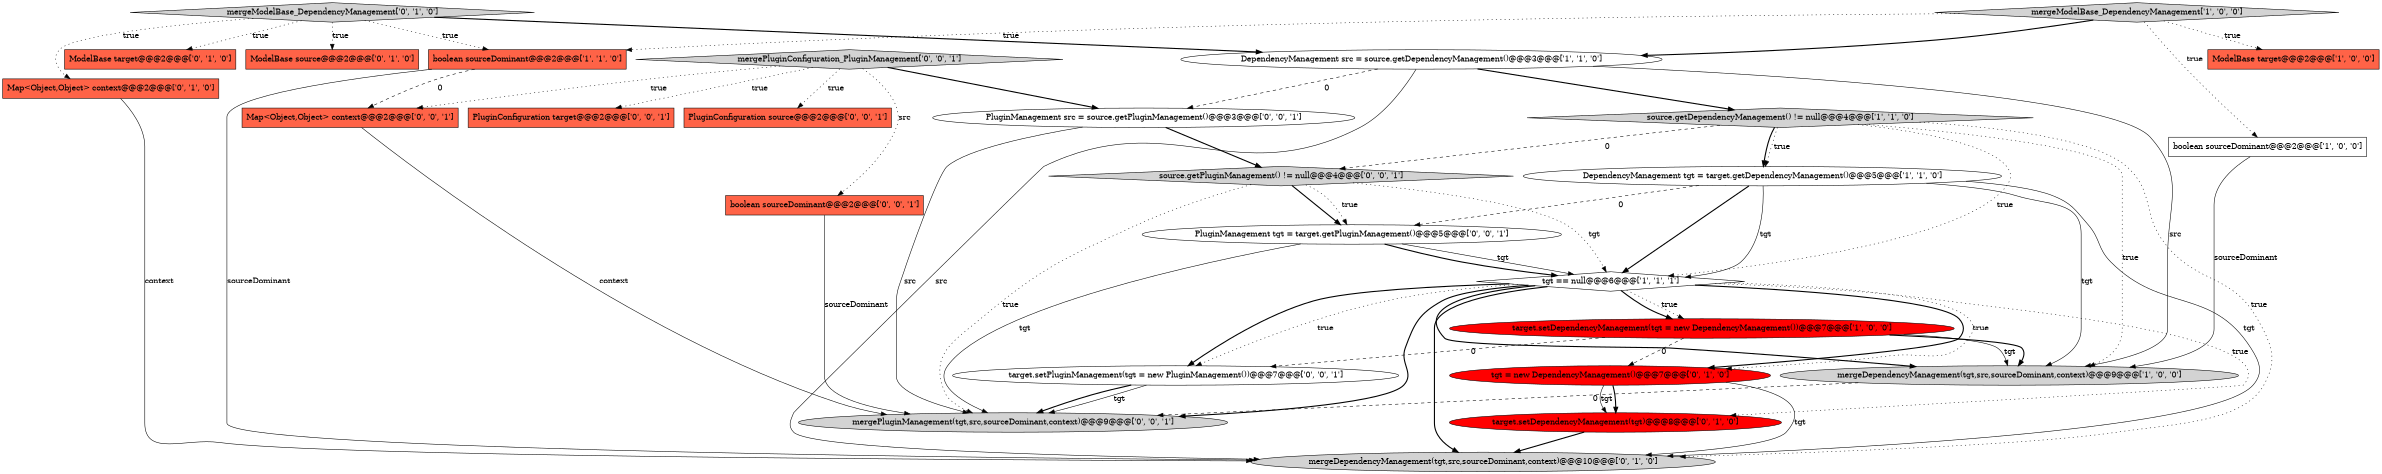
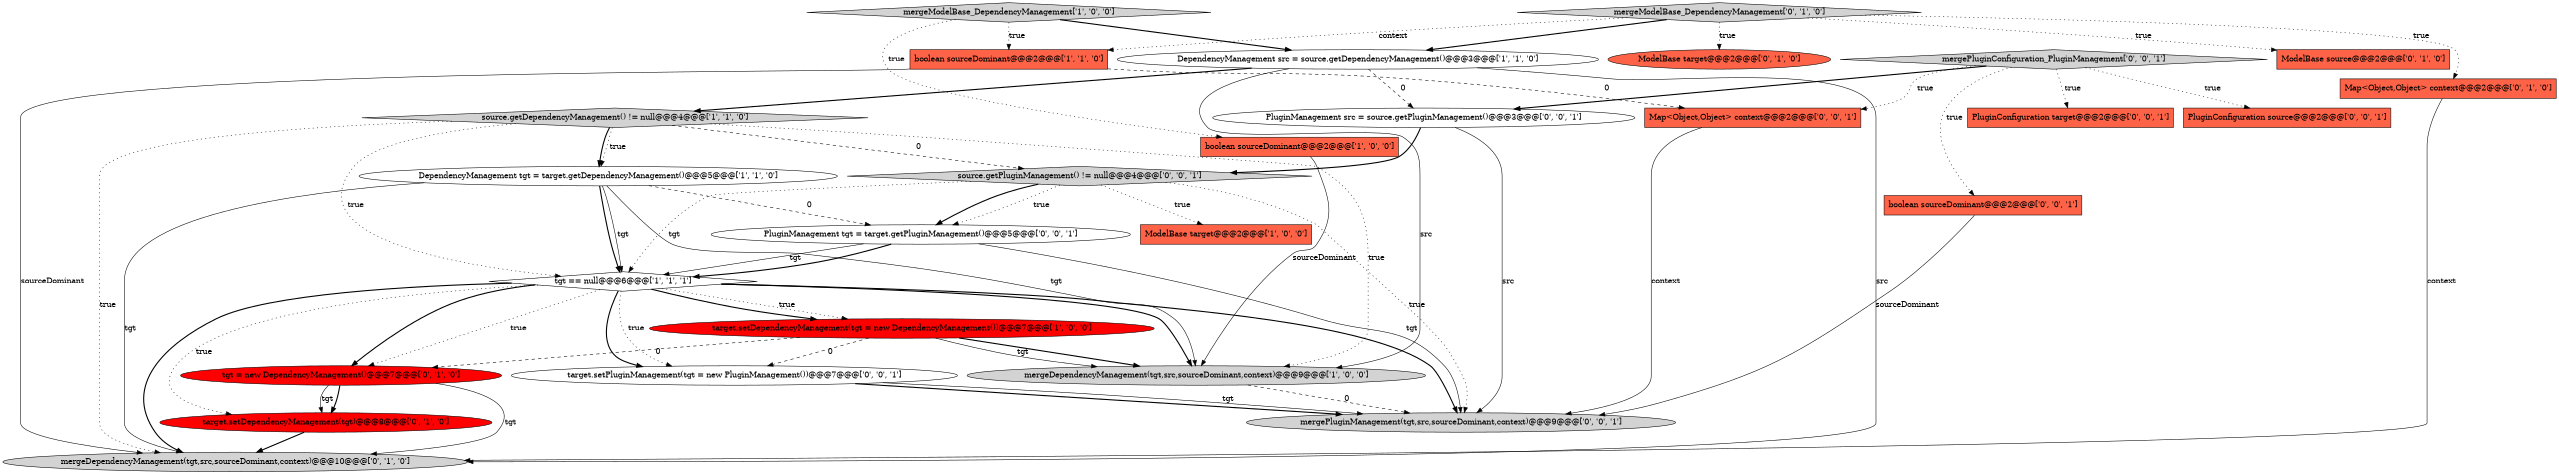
edge "mergeModelBase_DependencyManagement['1', '0', '0']" -> "ModelBase target@@@2@@@['1', '0', '0']": now "source.getPluginManagement() != null@@@4@@@['0', '0', '1']" -> "ModelBase target@@@2@@@['1', '0', '0']"
edge "mergeModelBase_DependencyManagement['0', '1', '0']" -> "boolean sourceDominant@@@2@@@['1', '1', '0']": label "true" -> "context"
node "ModelBase target@@@2@@@['0', '1', '0']": shape box -> ellipse
edge "mergePluginConfiguration_PluginManagement['0', '0', '1']" -> "boolean sourceDominant@@@2@@@['0', '0', '1']": label "src" -> "true"
node "boolean sourceDominant@@@2@@@['1', '0', '0']": fillcolor white -> tomato
